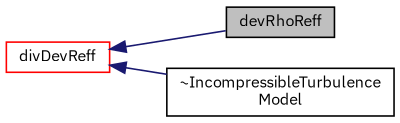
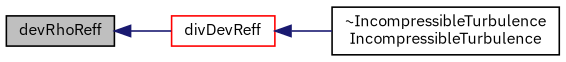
edge "devRhoReff" -> "divDevReff": reversed
node "~IncompressibleTurbulence Model": label "~IncompressibleTurbulence Model" -> "~IncompressibleTurbulence IncompressibleTurbulence"
